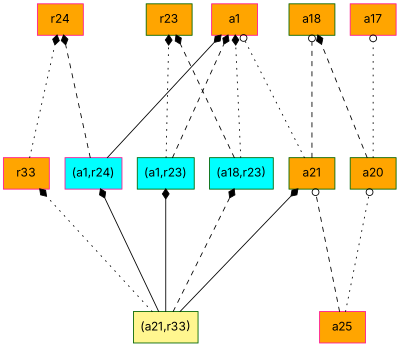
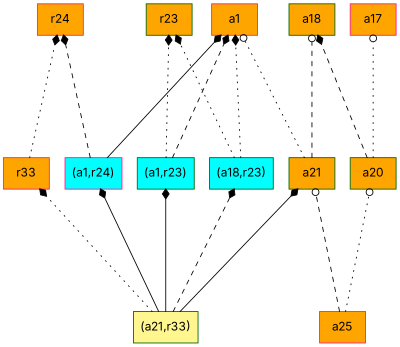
edge "(a18,r23)" -> "r23": style dashed -> dotted
